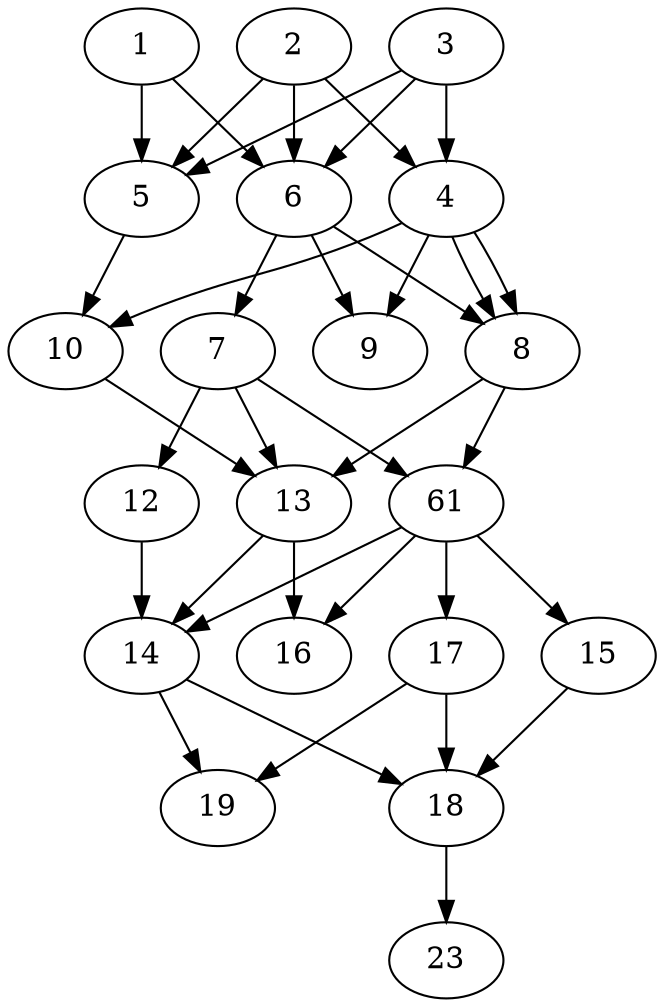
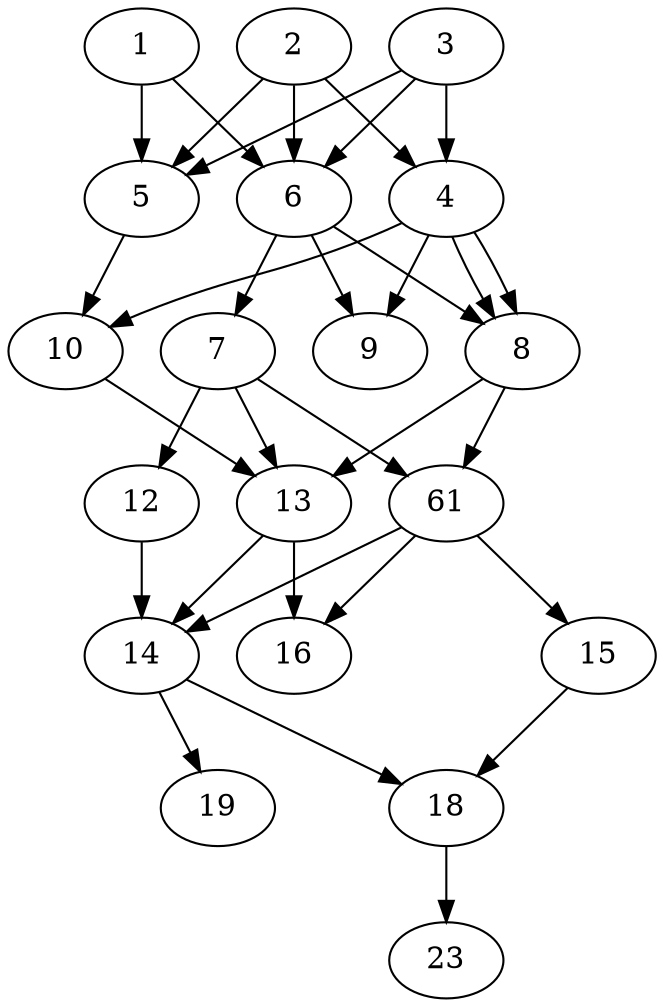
node "17": removed
